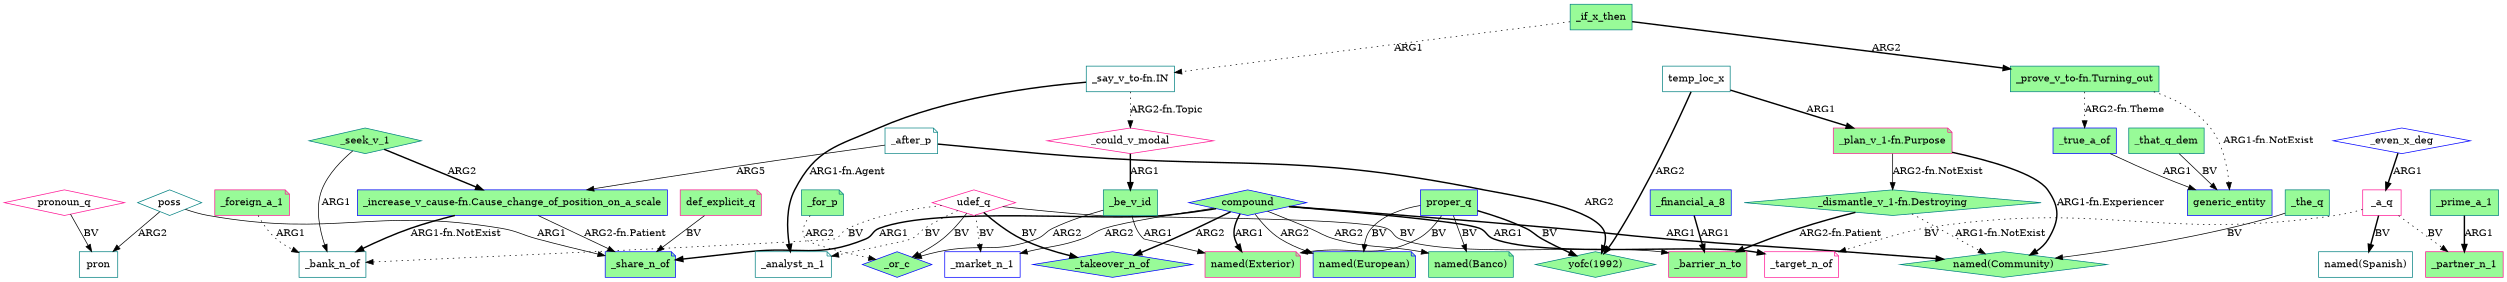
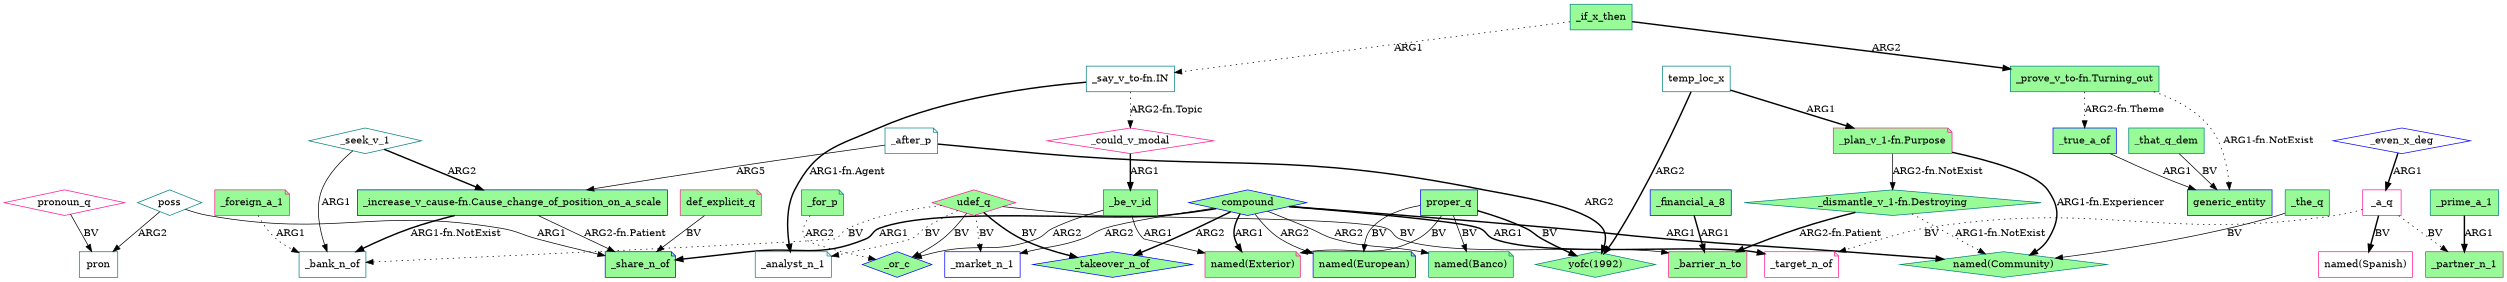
node "_seek_v_1": fillcolor palegreen -> white
node "udef_q": fillcolor white -> palegreen
node "named(Spanish)": color teal -> deeppink
